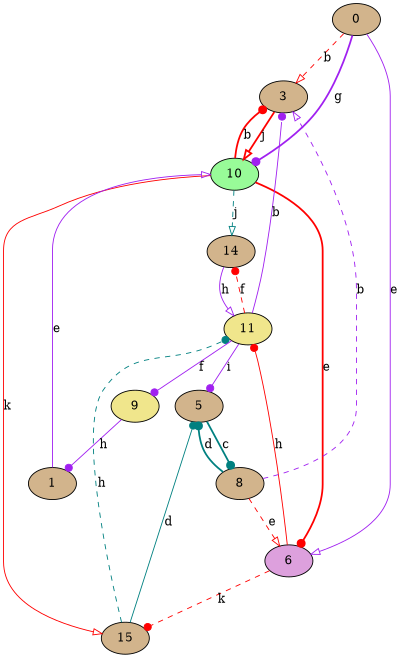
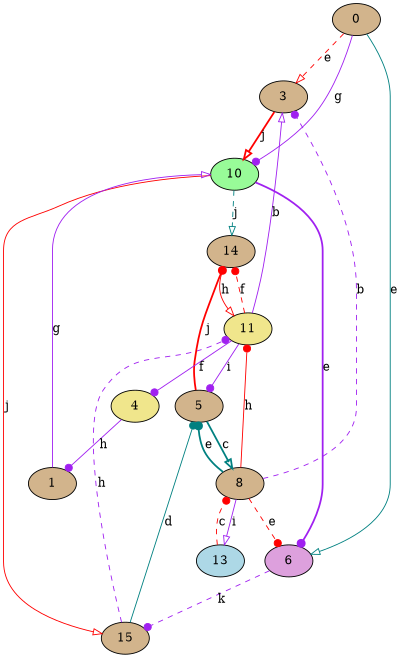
edge "0" -> "3": label "b" -> "e"
edge "0" -> "10": style bold -> solid
edge "10" -> "3": removed, label "b"
edge "11" -> "3": arrowhead dot -> onormal
edge "14" -> "11": color purple -> red
edge "0" -> "6": color purple -> teal
edge "8" -> "3": arrowhead onormal -> dot
edge "1" -> "10": label "e" -> "g"
edge "5" -> "14": added, label "j"
edge "10" -> "6": color red -> purple
edge "10" -> "15": label "k" -> "j"
node "9": label "9" -> "4"
edge "15" -> "11": color teal -> purple
edge "5" -> "8": arrowhead dot -> onormal
edge "8" -> "5": label "d" -> "e"
edge "6" -> "11": now "8" -> "11"
edge "8" -> "6": arrowhead onormal -> dot
node "13": added
edge "6" -> "15": color red -> purple
